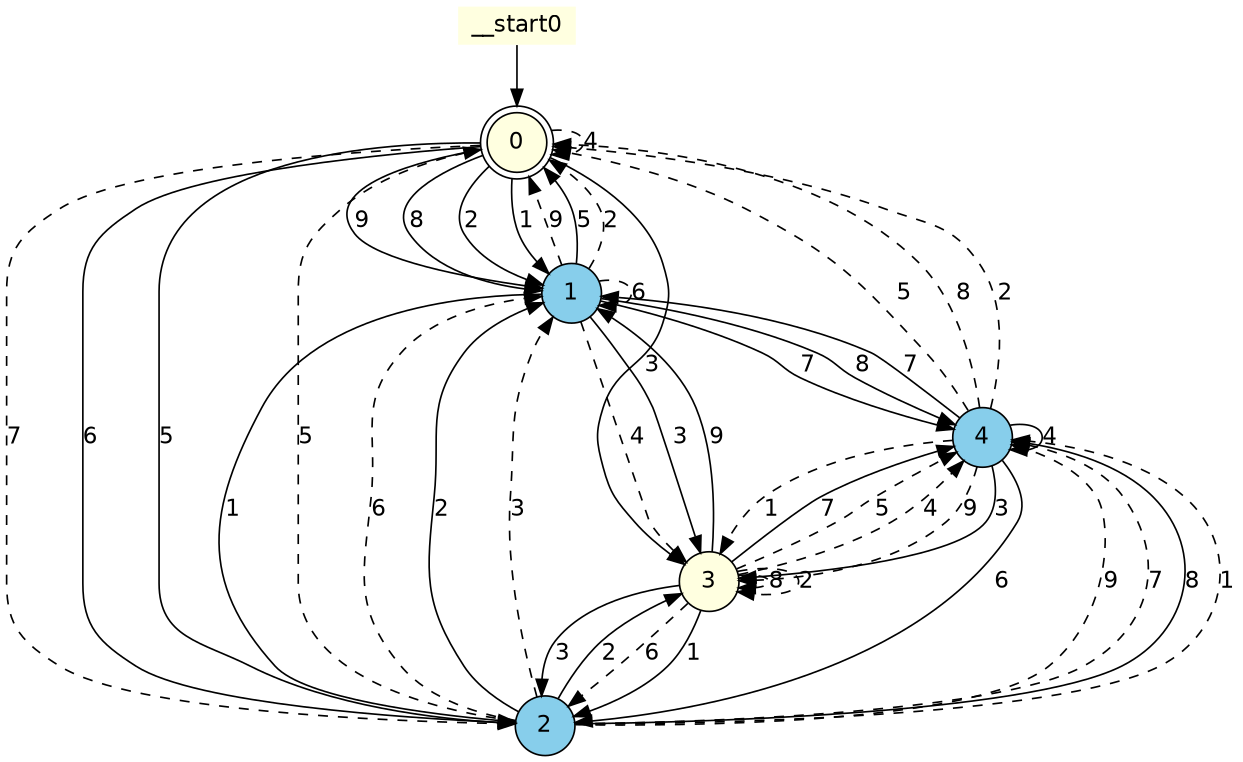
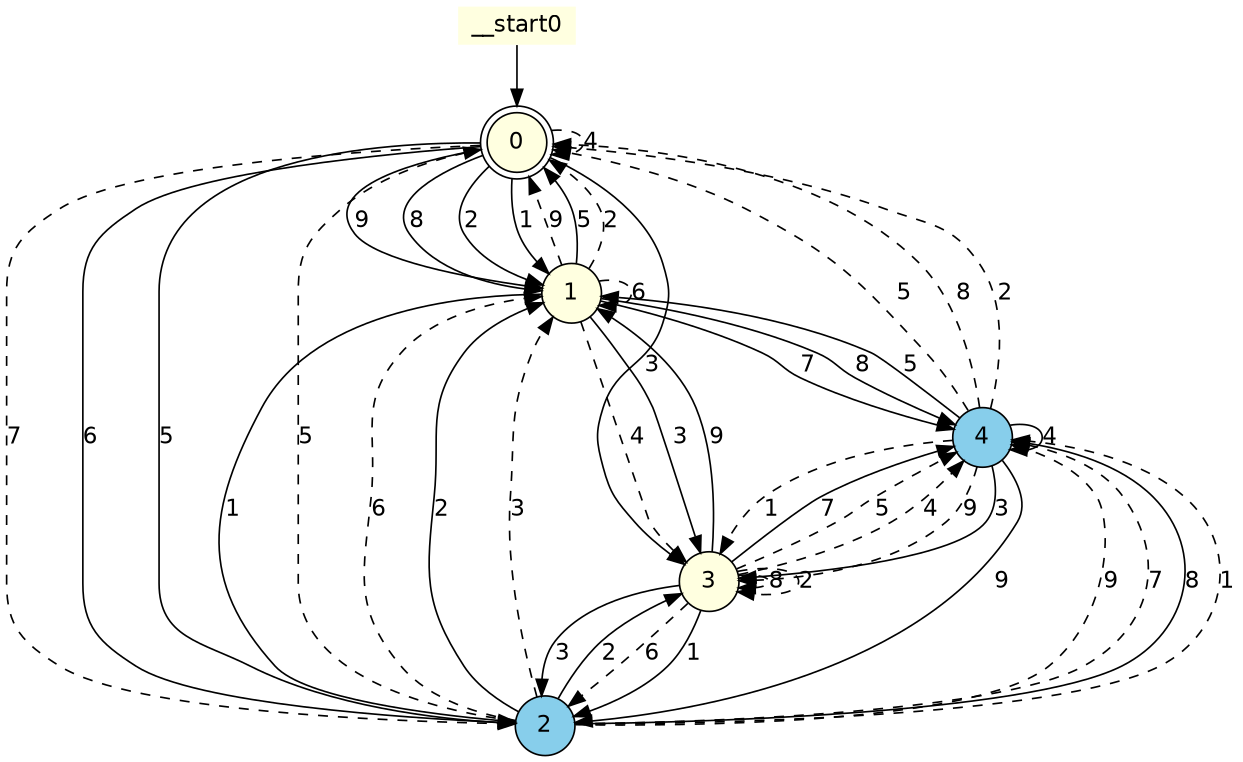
node "1": fillcolor skyblue -> lightyellow
edge "4" -> "1": label "7" -> "5"
edge "4" -> "2": label "6" -> "9"
